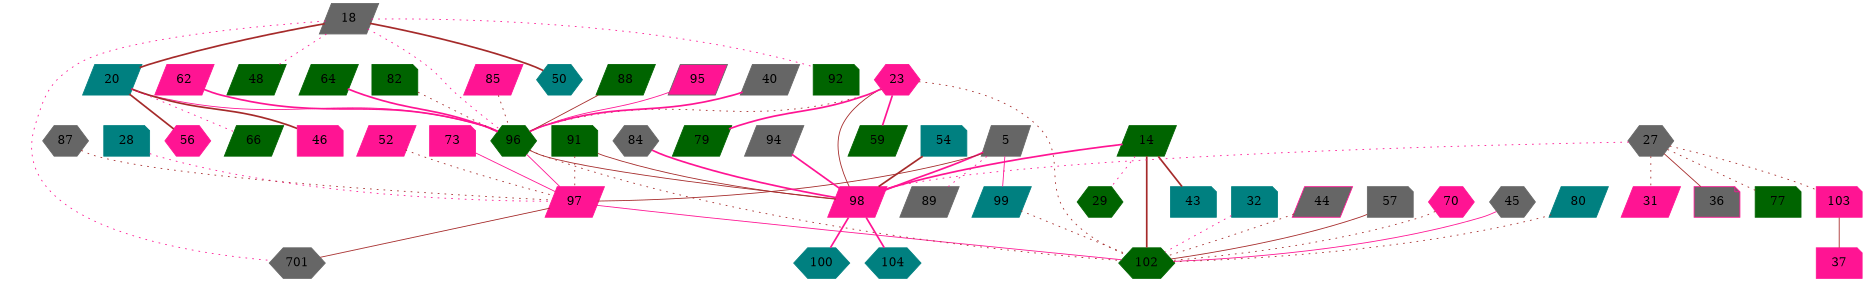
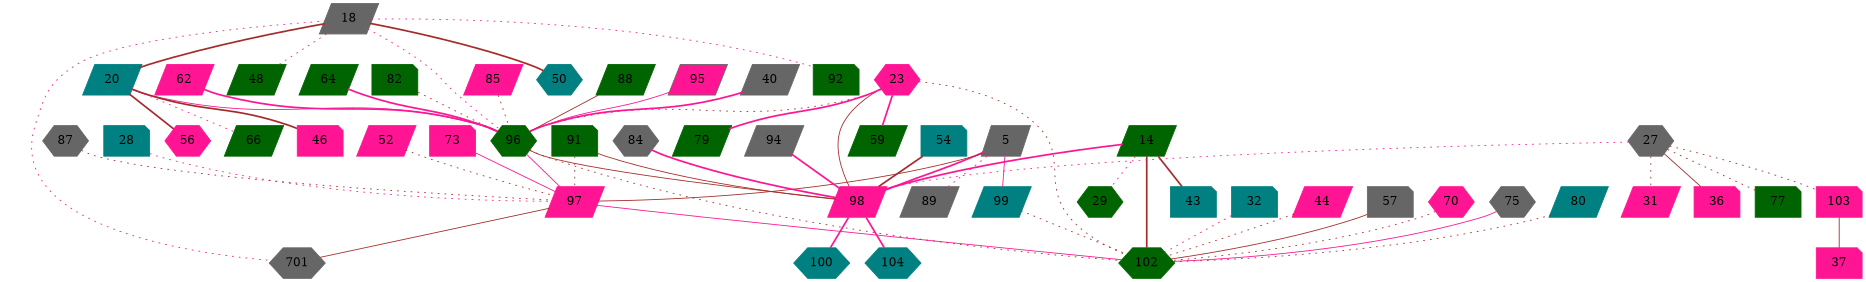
node "44": fillcolor gray40 -> deeppink
node "45": label "45" -> "75"
node "36": fillcolor gray40 -> deeppink
